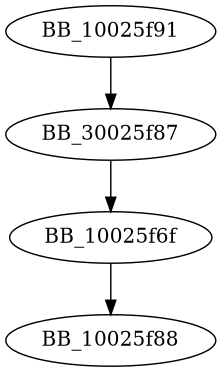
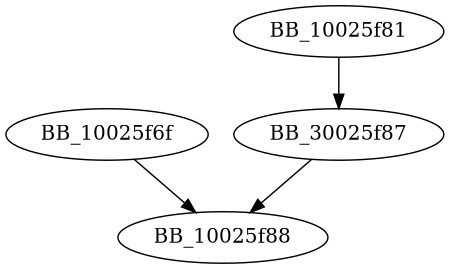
node "BB_10025f91": label "BB_10025f91" -> "BB_10025f81"
edge "BB_30025f87" -> "BB_10025f6f": now "BB_30025f87" -> "BB_10025f88"
